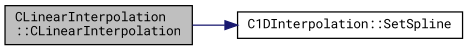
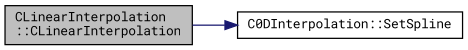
node "C1DInterpolation::SetSpline": label "C1DInterpolation::SetSpline" -> "C0DInterpolation::SetSpline"
